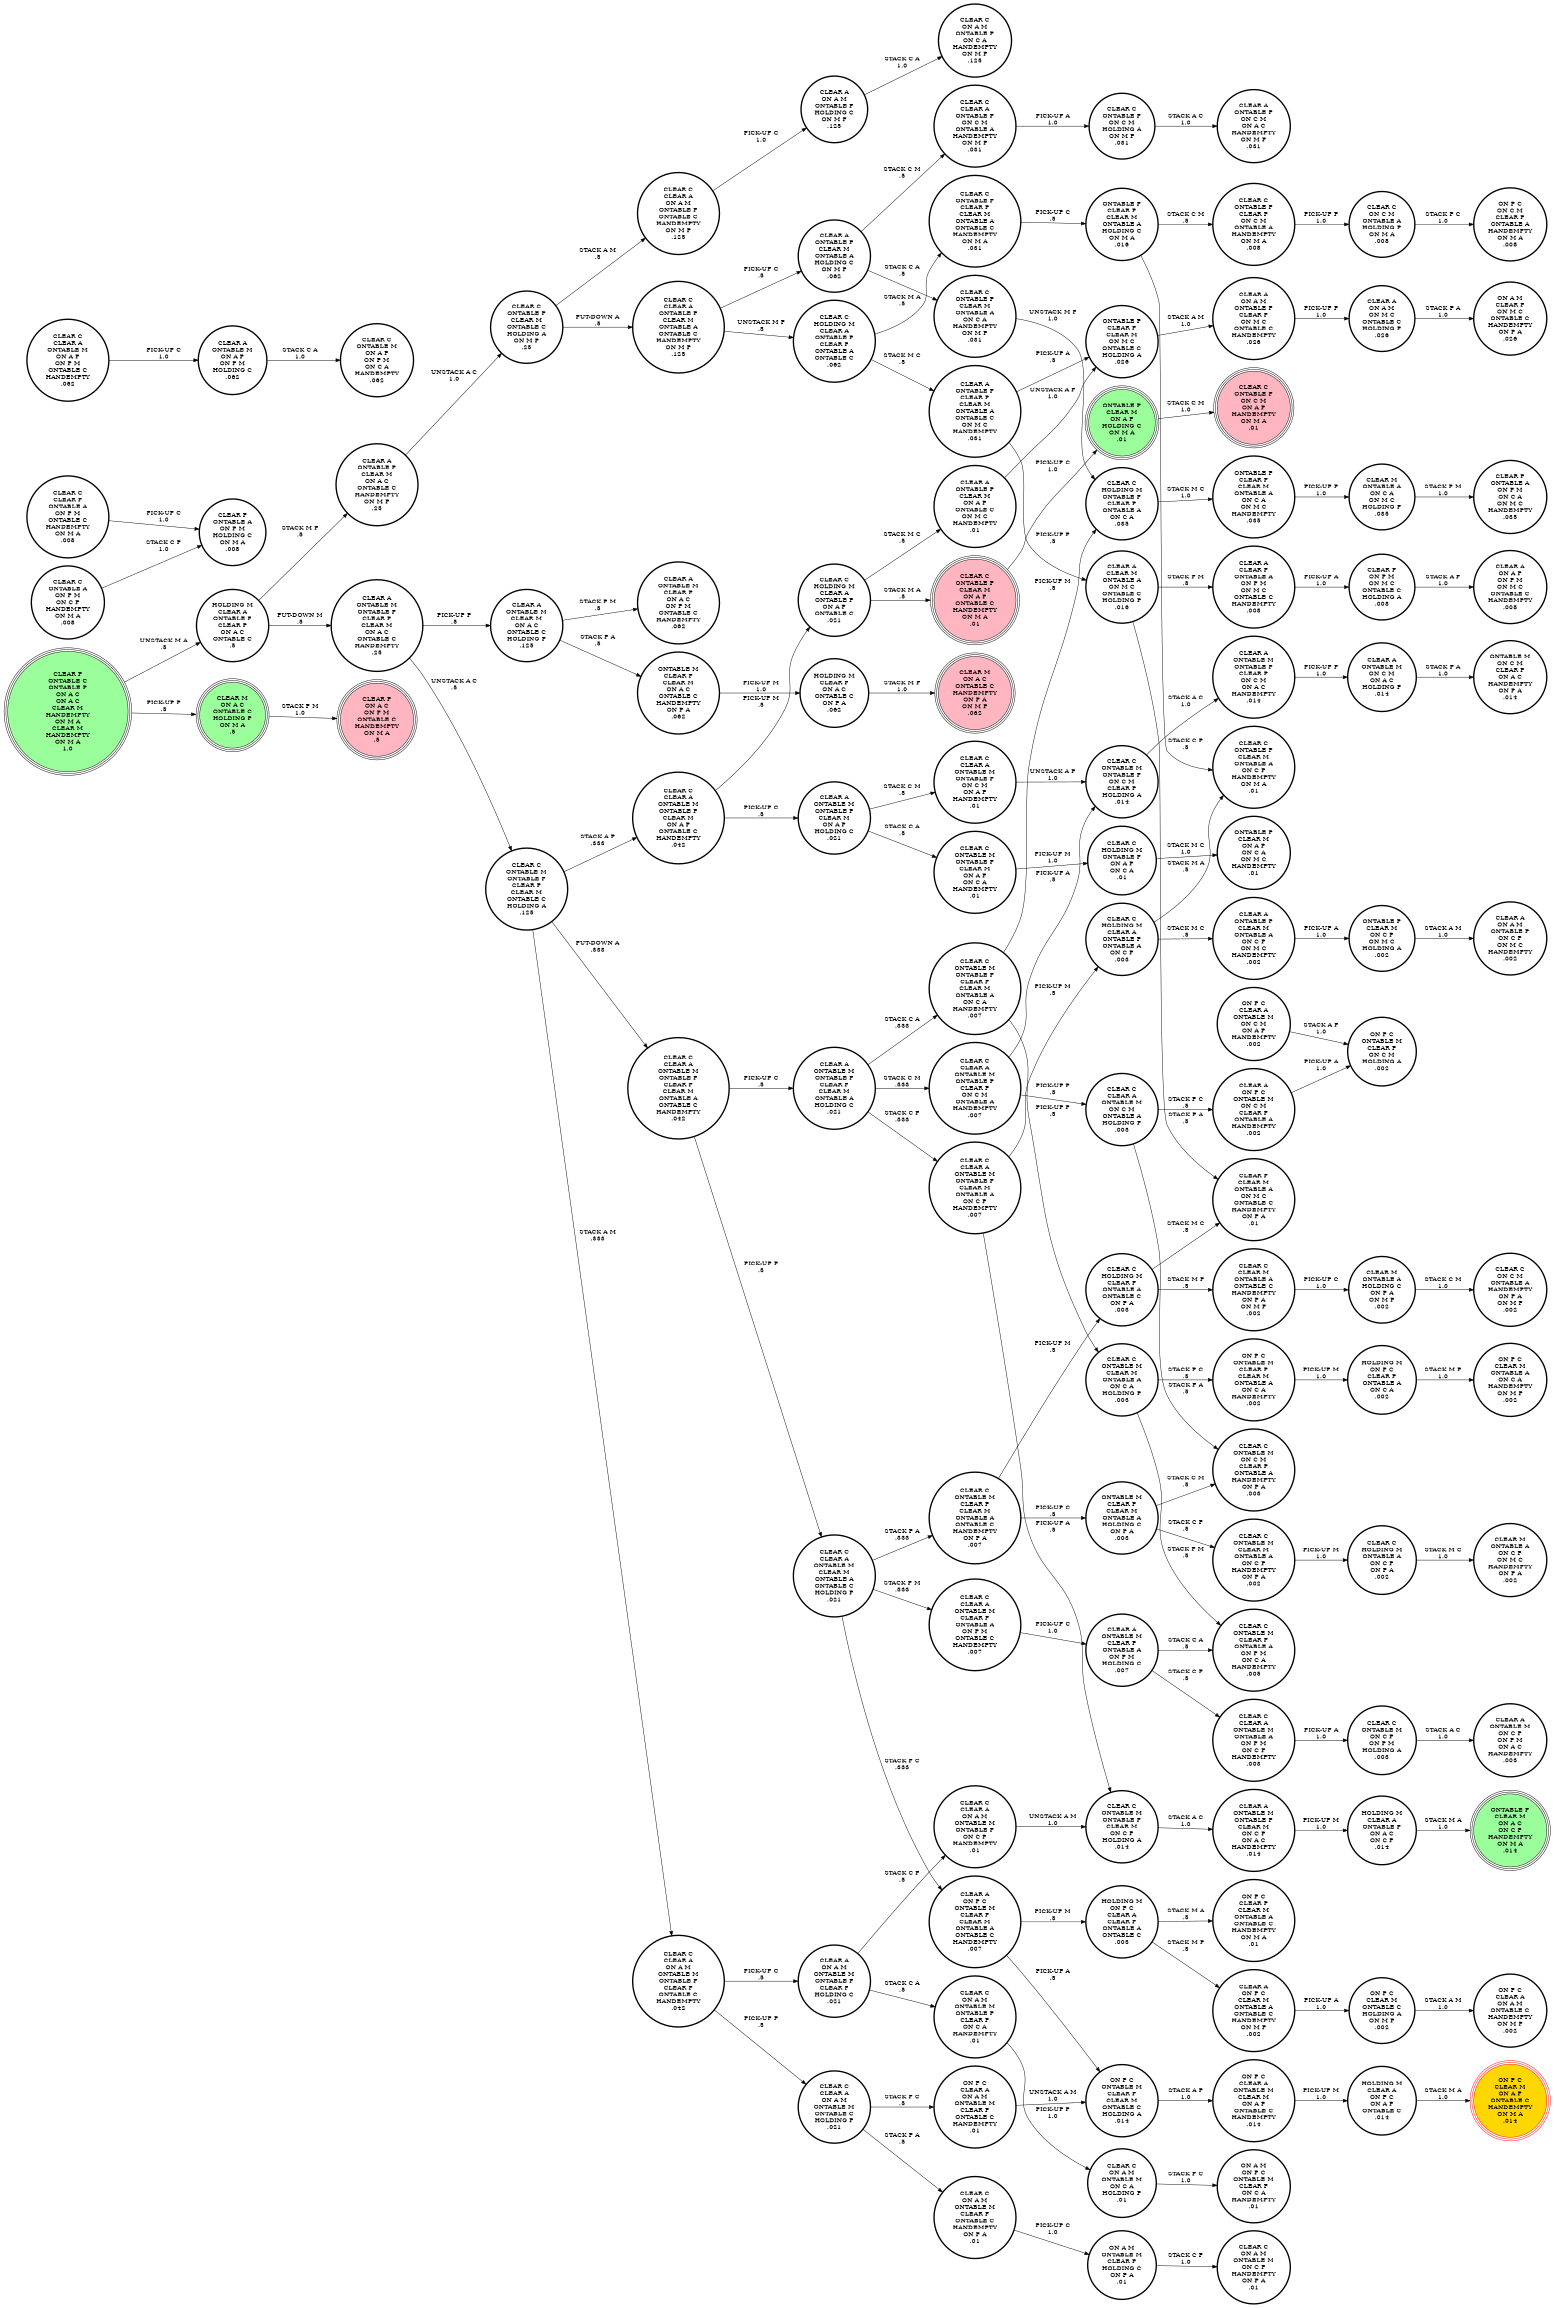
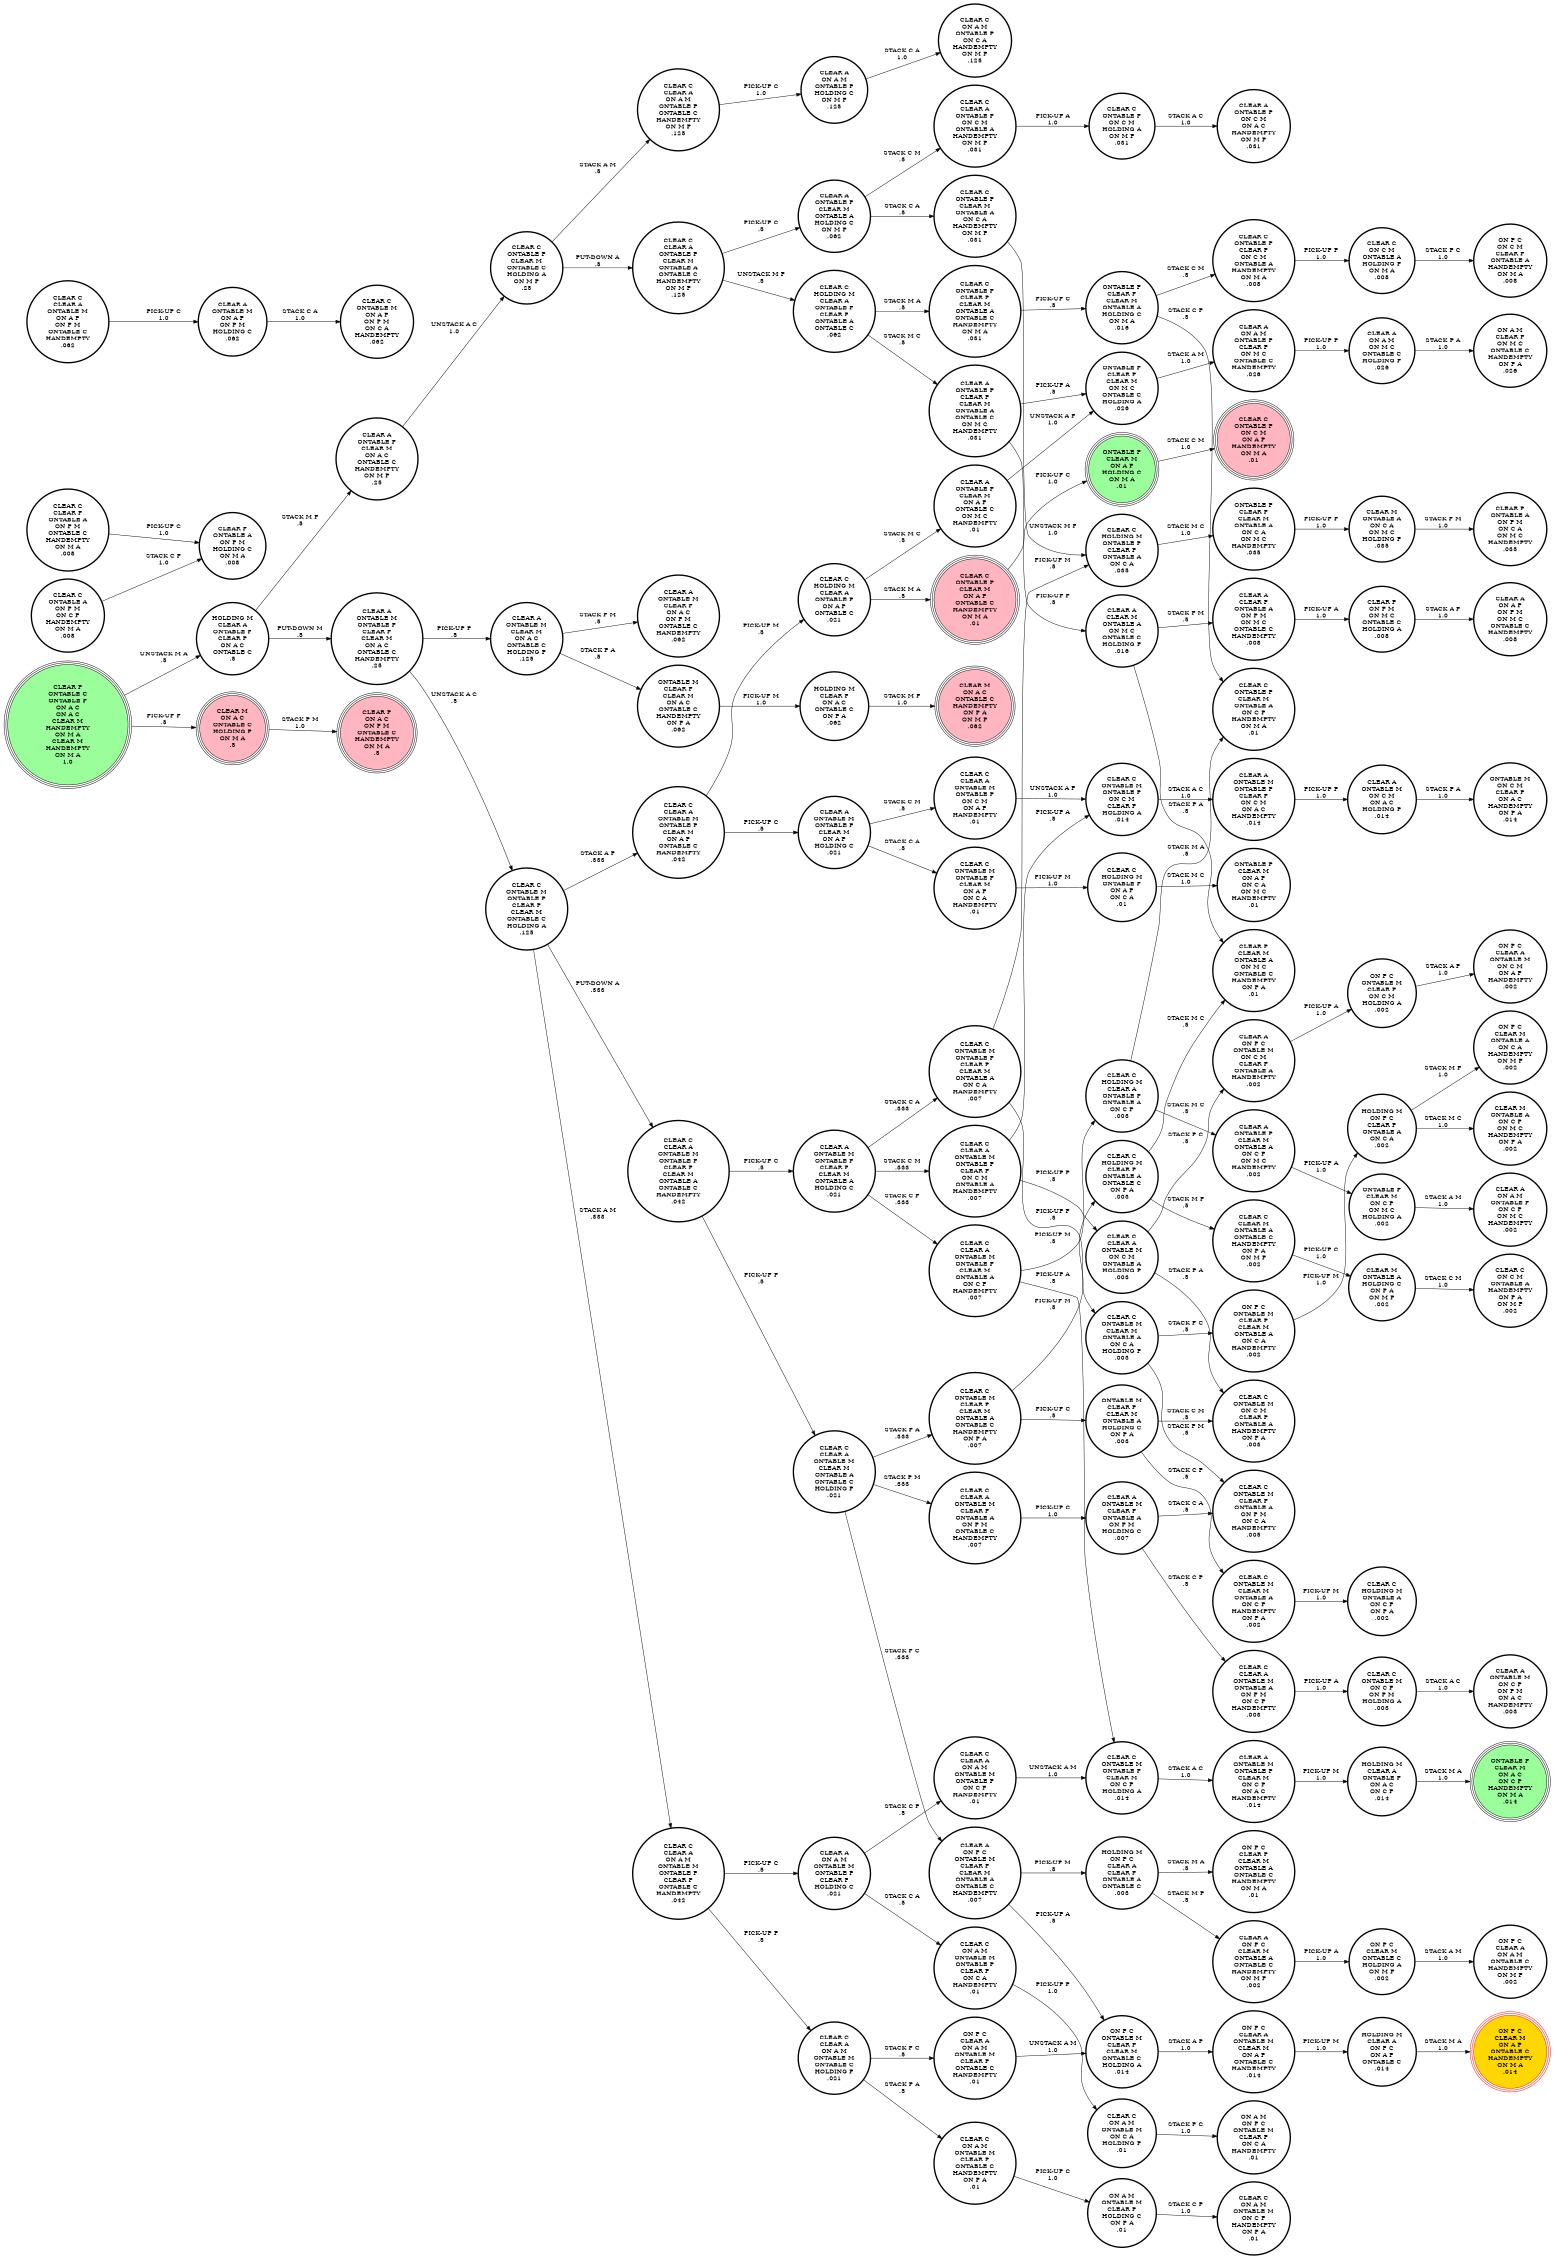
node "CLEAR M ON A C ONTABLE C HOLDING P ON M A .5": fillcolor palegreen1 -> lightpink
edge "ON P C CLEAR A ONTABLE M ON C M ON A P HANDEMPTY .002" -> "ON P C ONTABLE M CLEAR P ON C M HOLDING A .002": reversed
edge "CLEAR C HOLDING M ONTABLE A ON C P ON P A .002" -> "CLEAR M ONTABLE A ON C P ON M C HANDEMPTY ON P A .002": now "HOLDING M ON P C CLEAR P ONTABLE A ON C A .002" -> "CLEAR M ONTABLE A ON C P ON M C HANDEMPTY ON P A .002"
